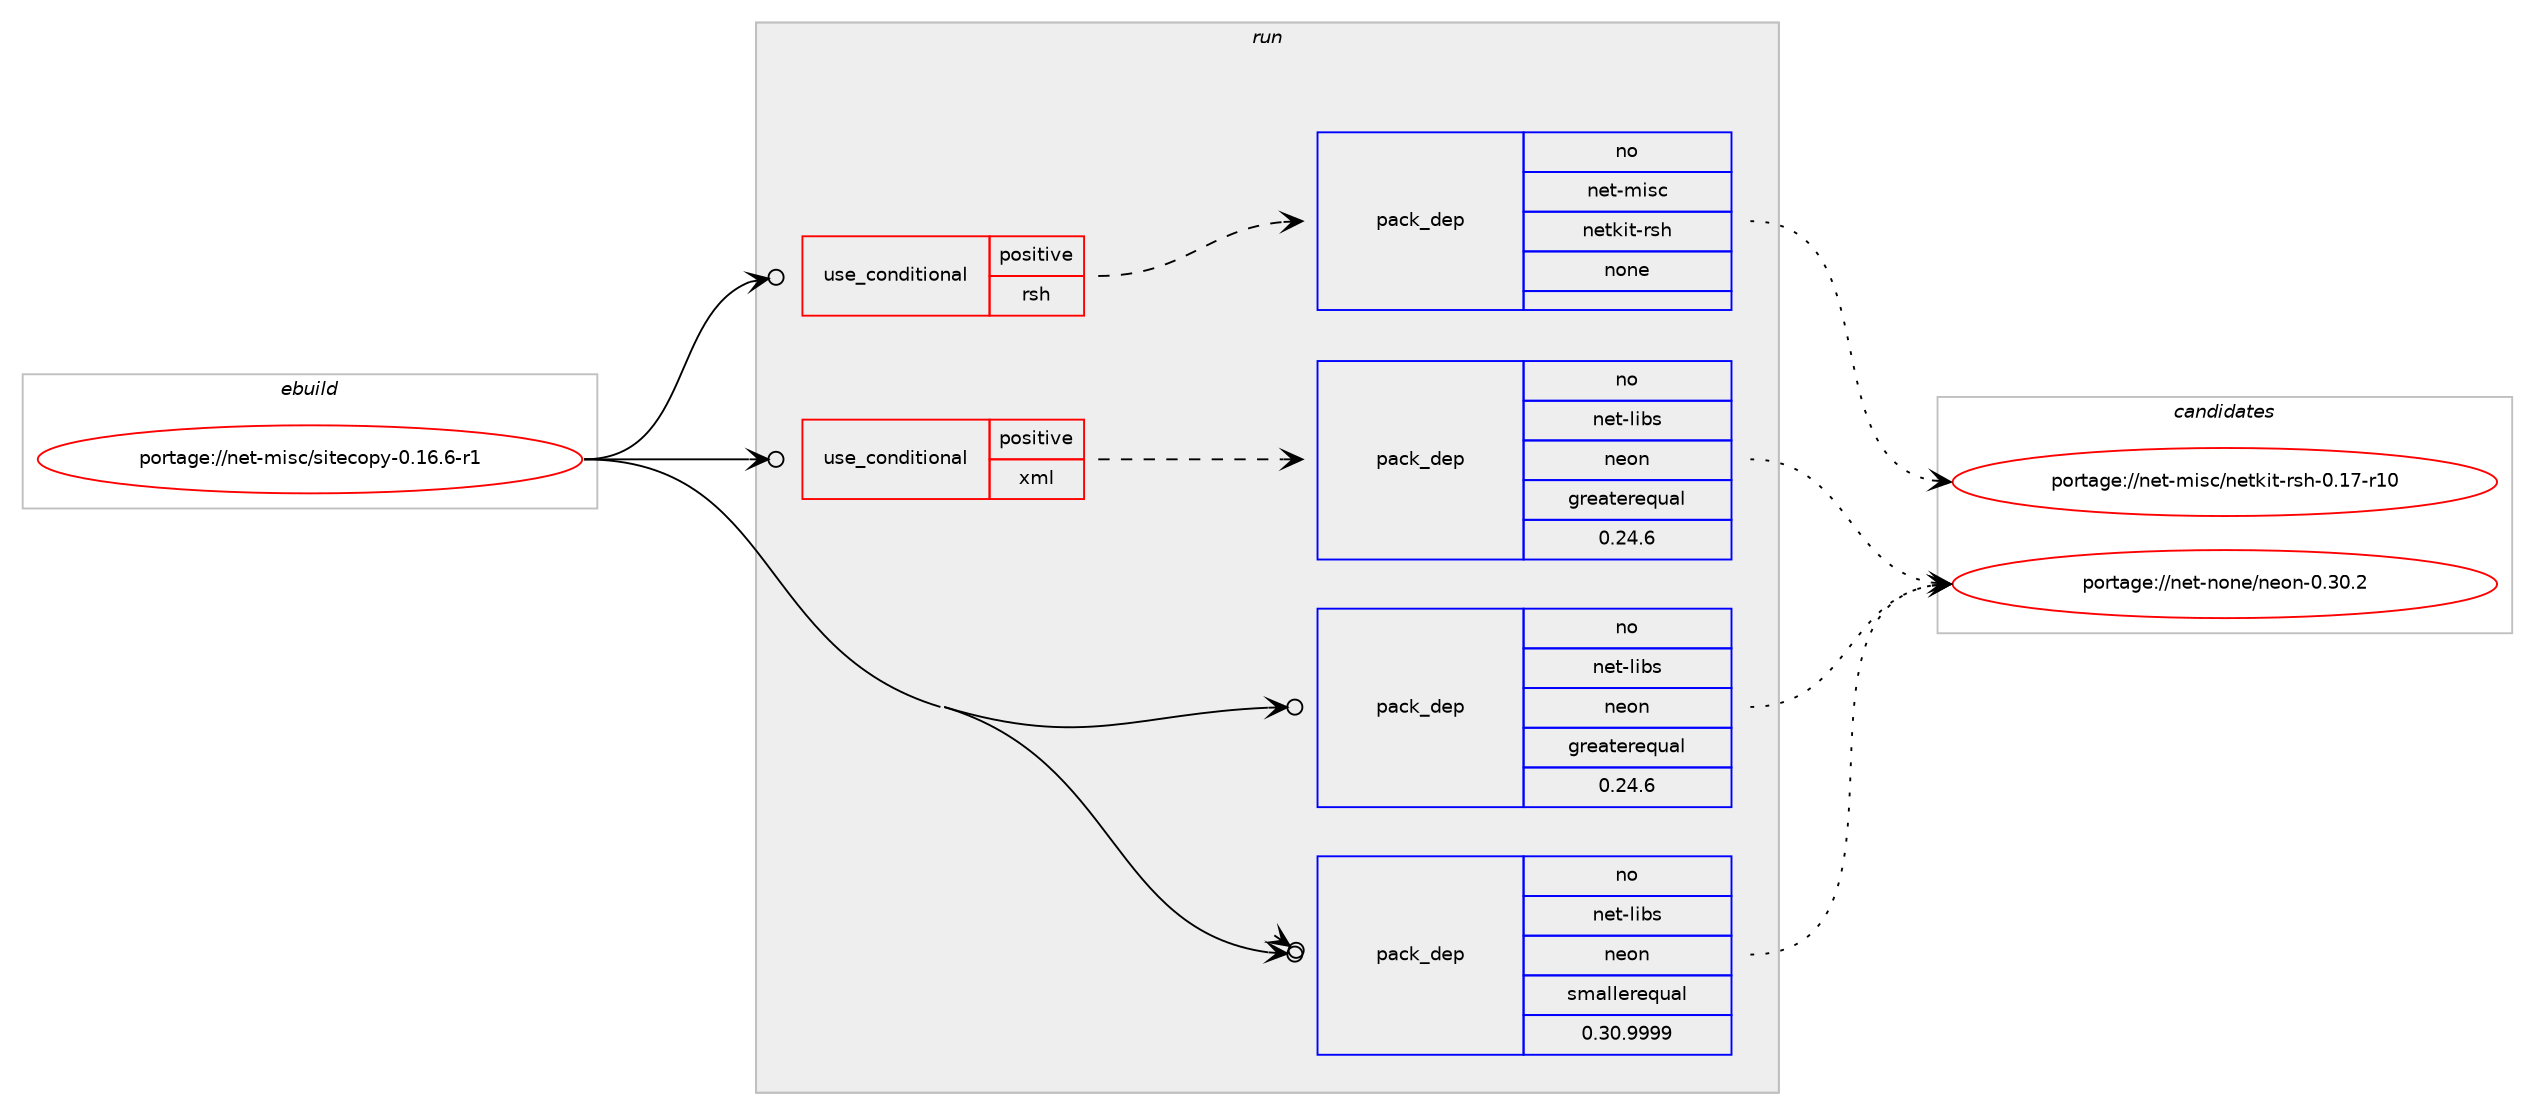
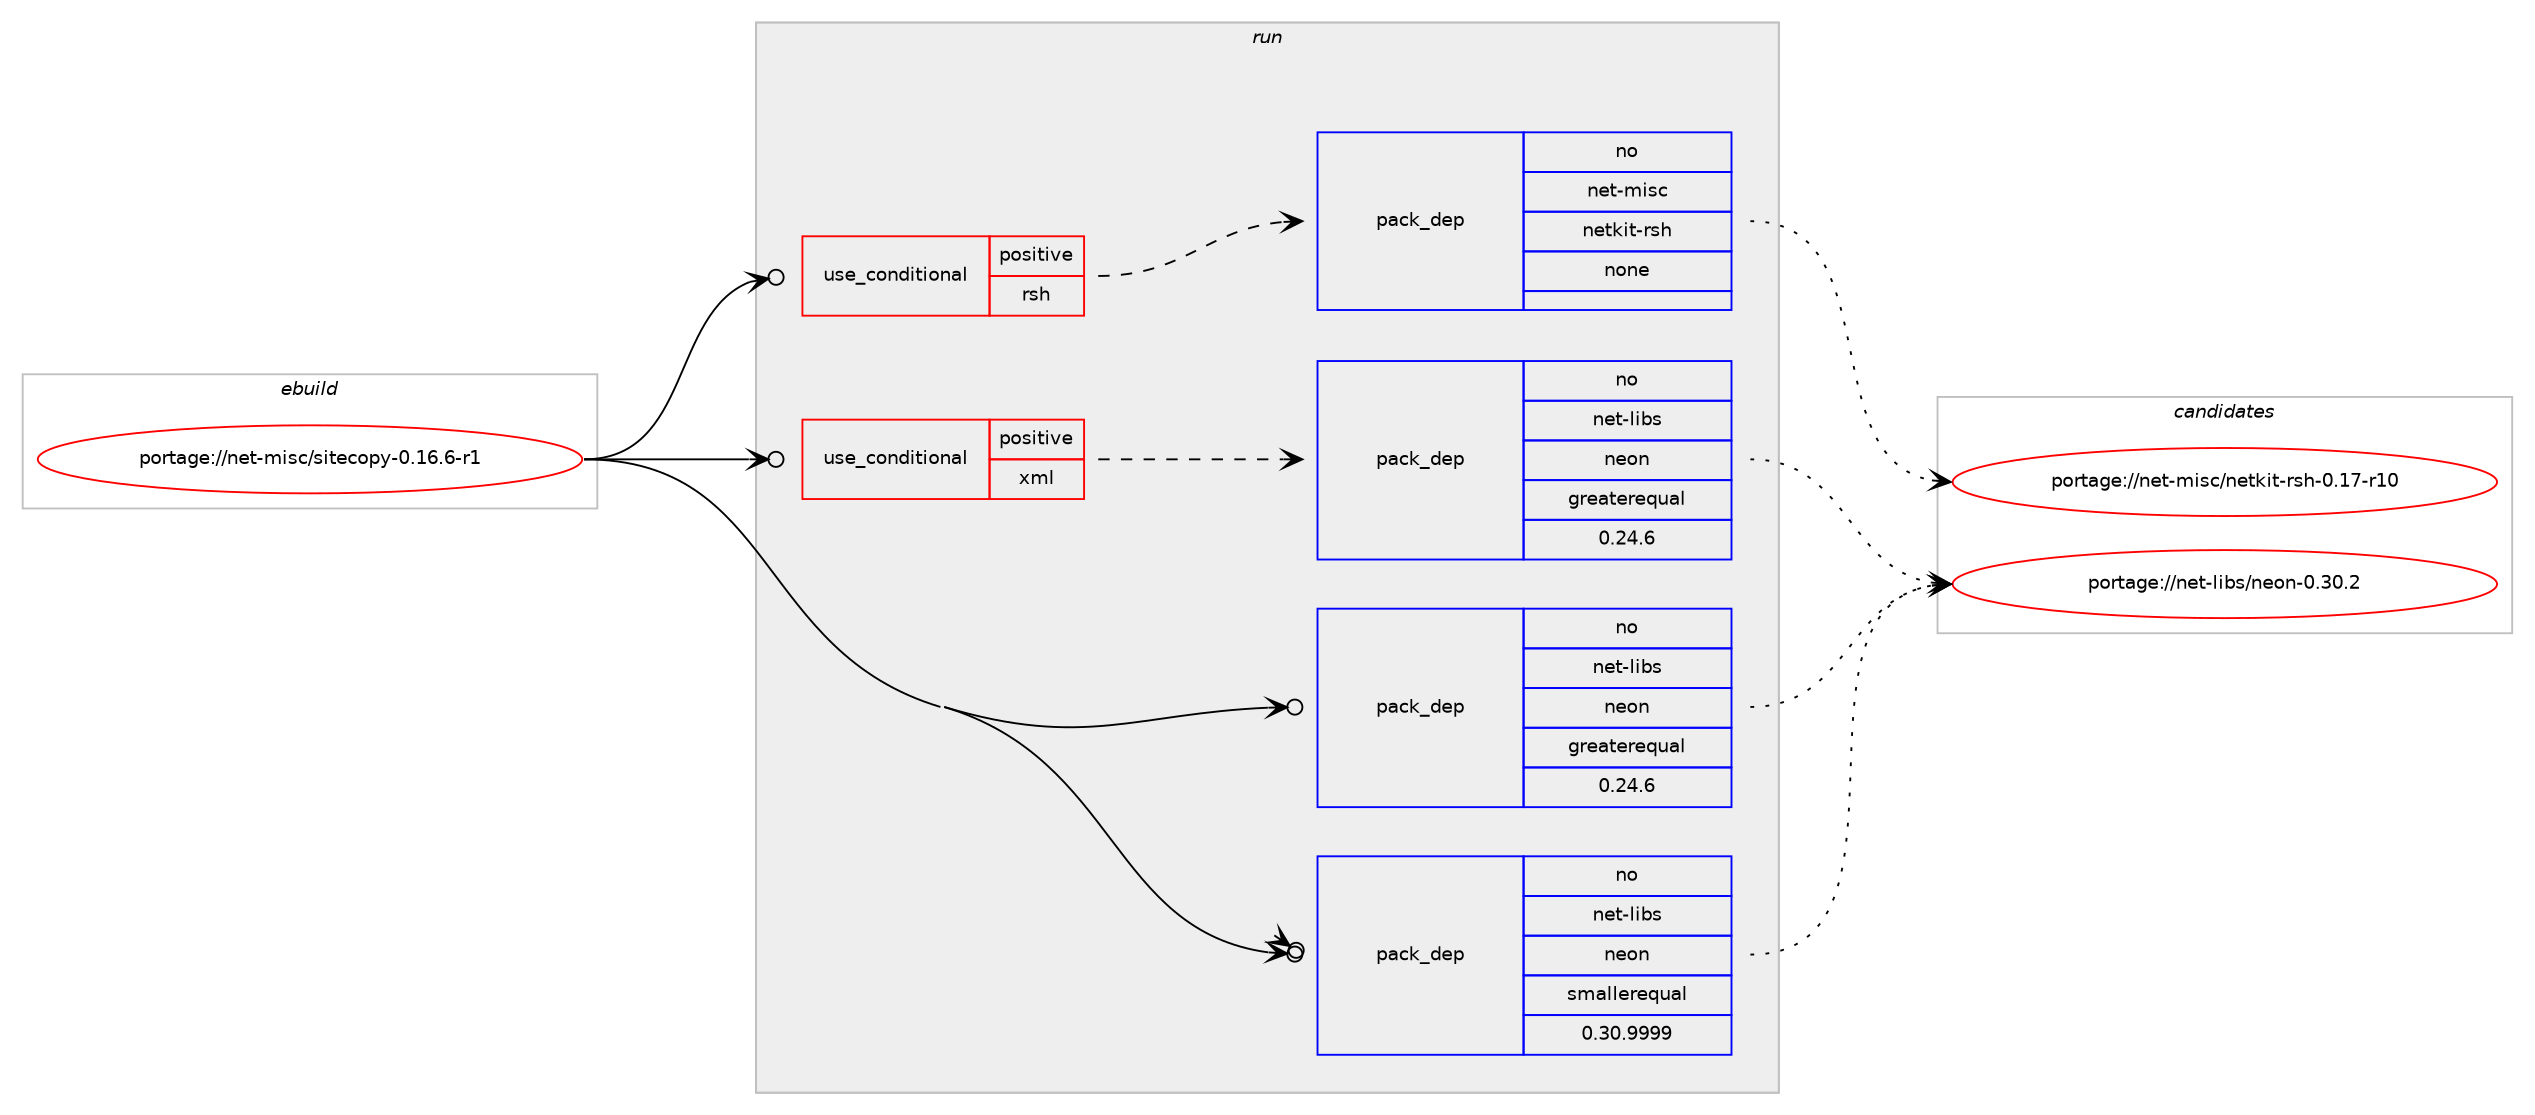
node "portage://net-none/neon-0.30.2": label "portage://net-none/neon-0.30.2" -> "portage://net-libs/neon-0.30.2"
